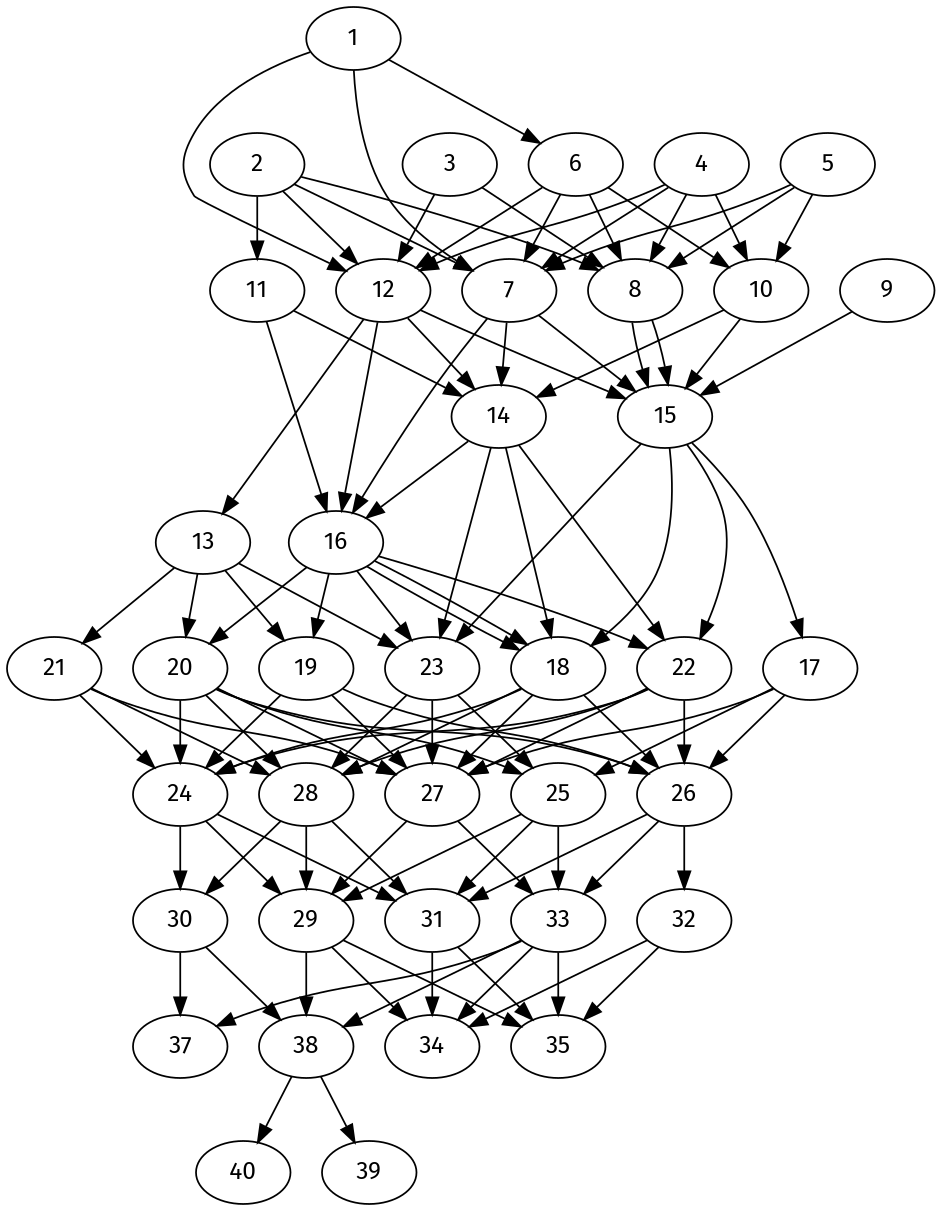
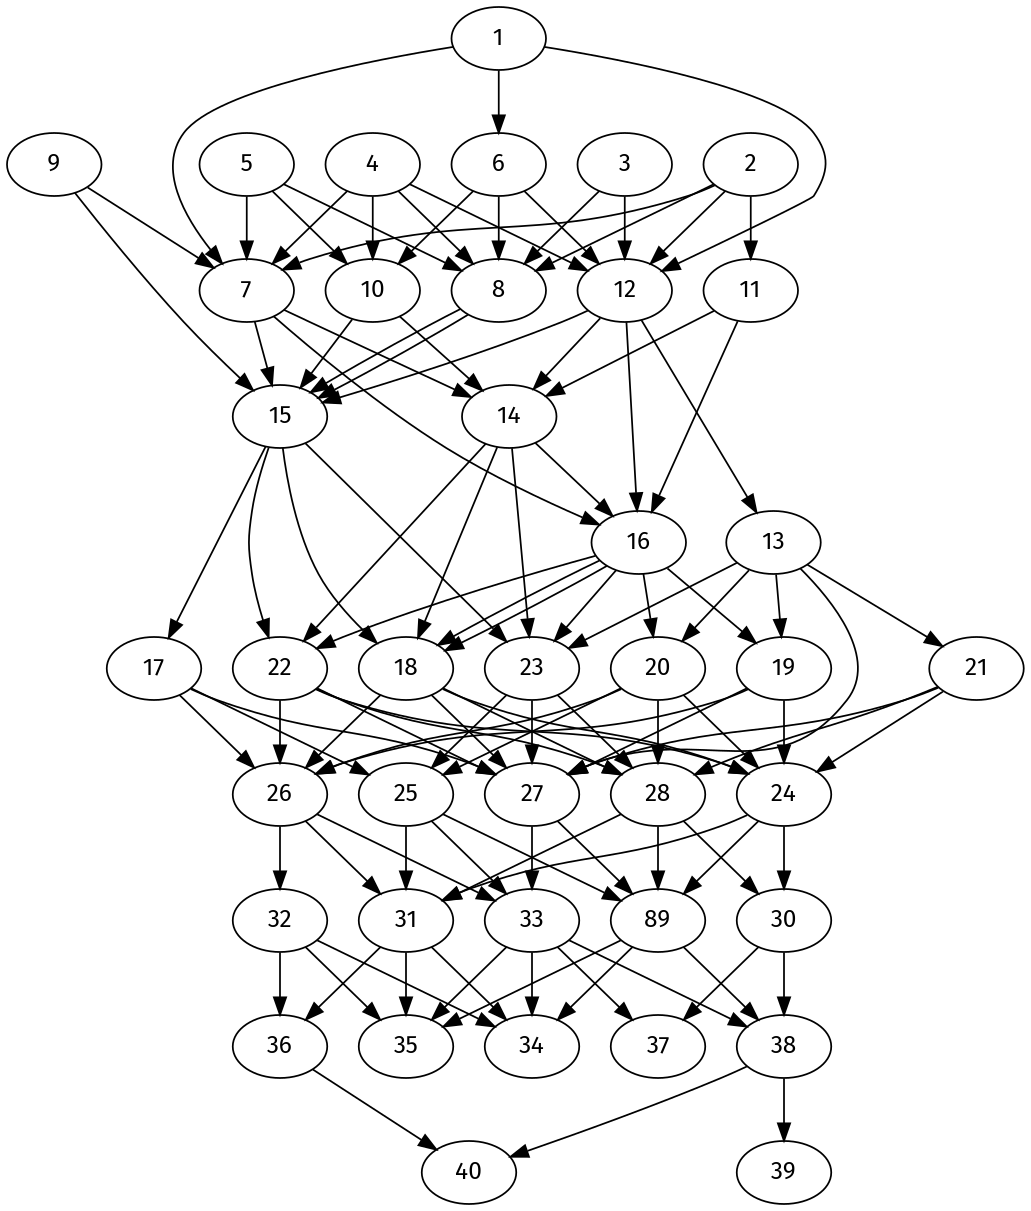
edge "6" -> "7": now "9" -> "7"
edge "20" -> "27": now "13" -> "27"
node "29": label "29" -> "89"
node "36": added
